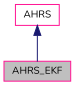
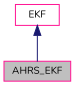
node "AHRS": label "AHRS" -> "EKF"
